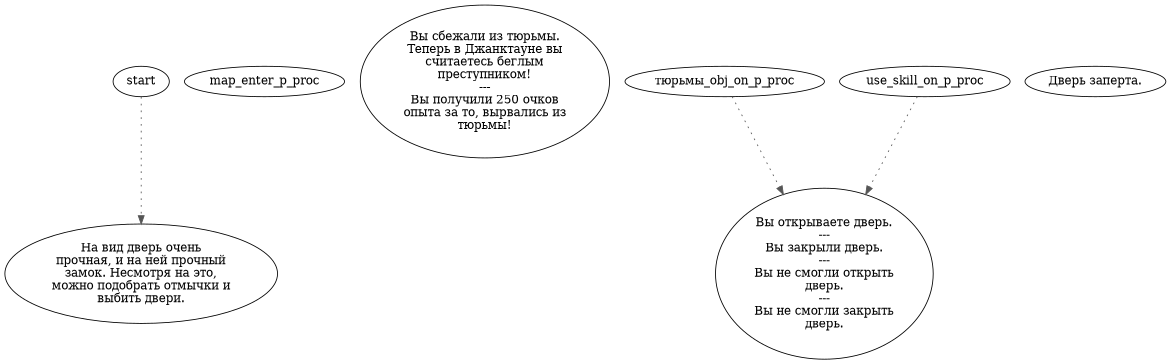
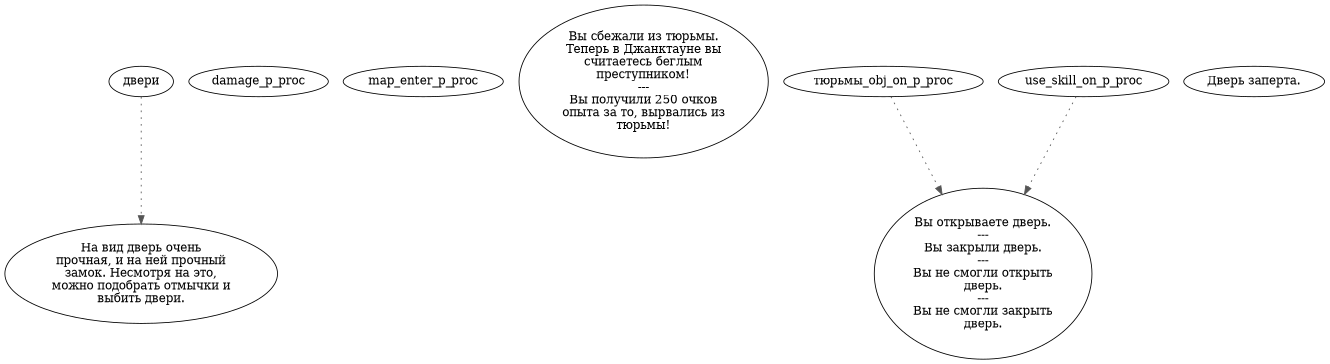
node "start": label "start" -> "двери"
node "damage_p_proc": added
